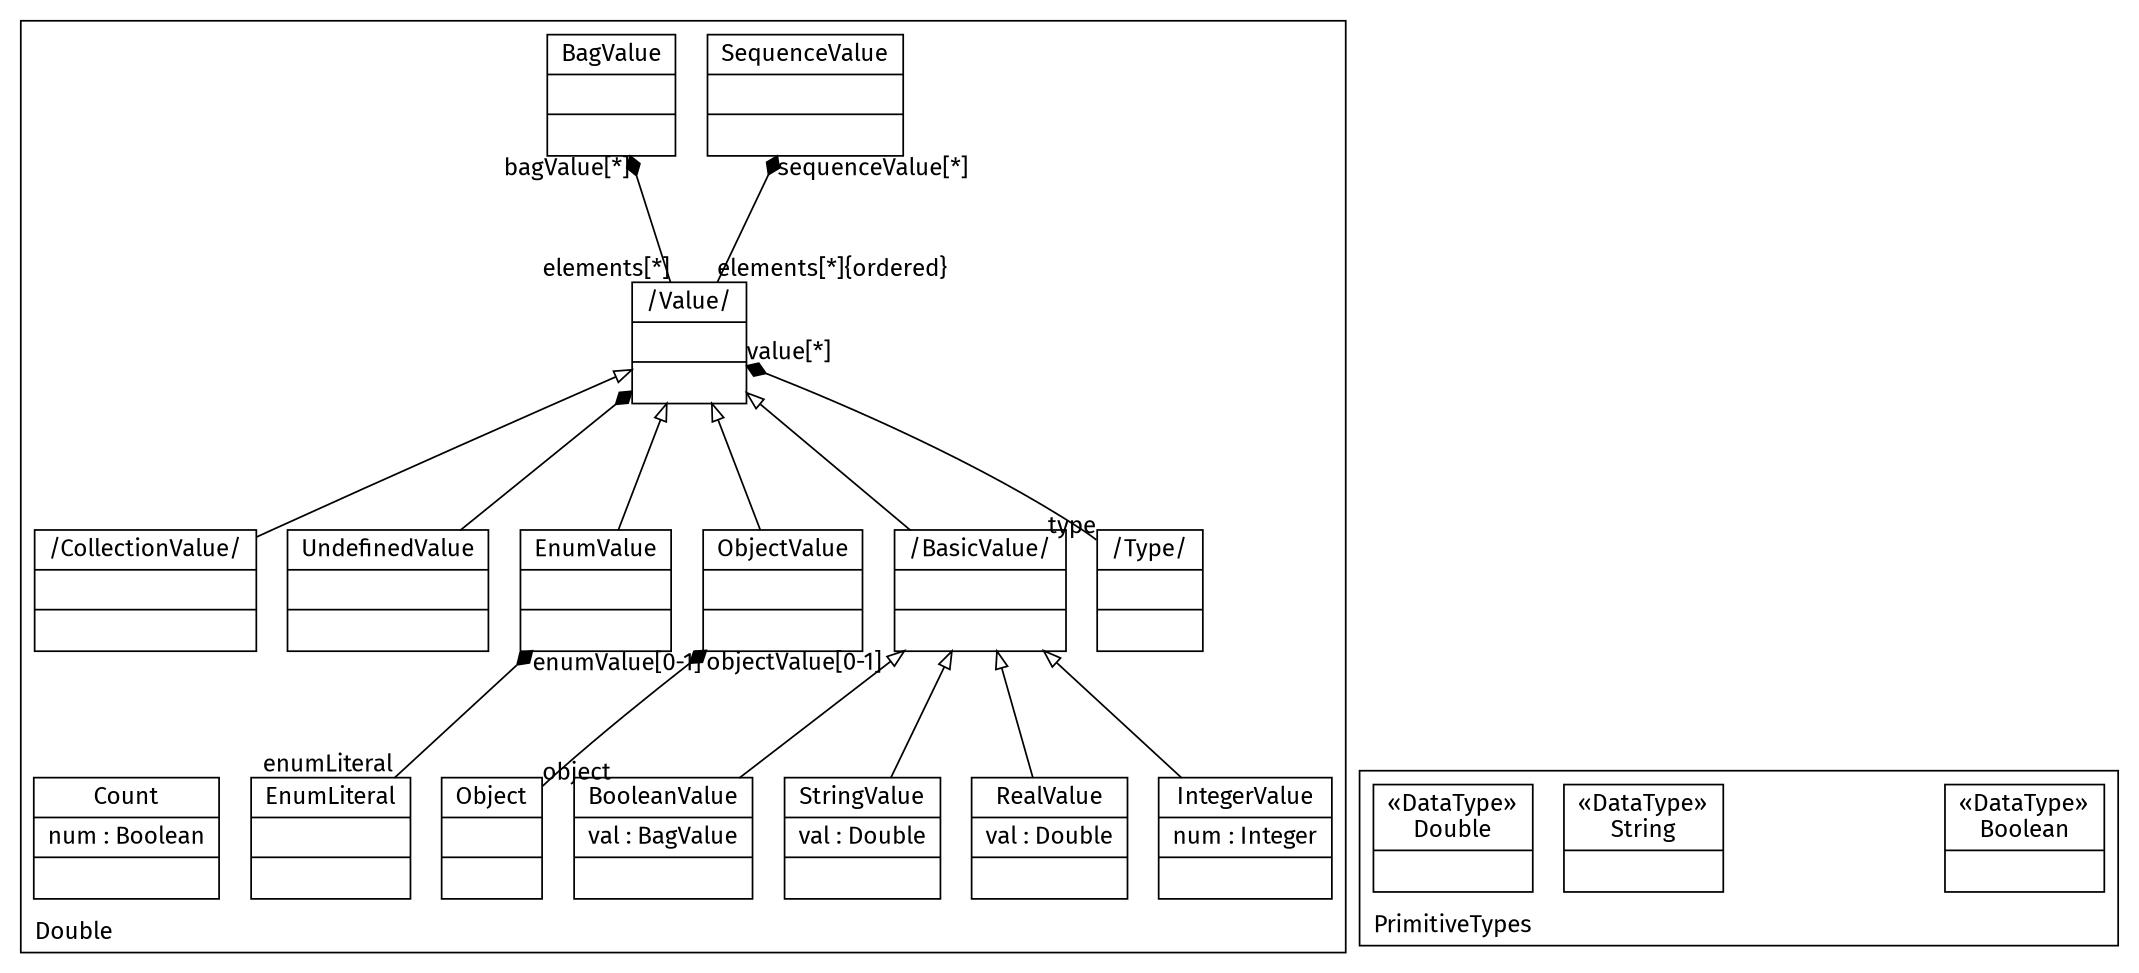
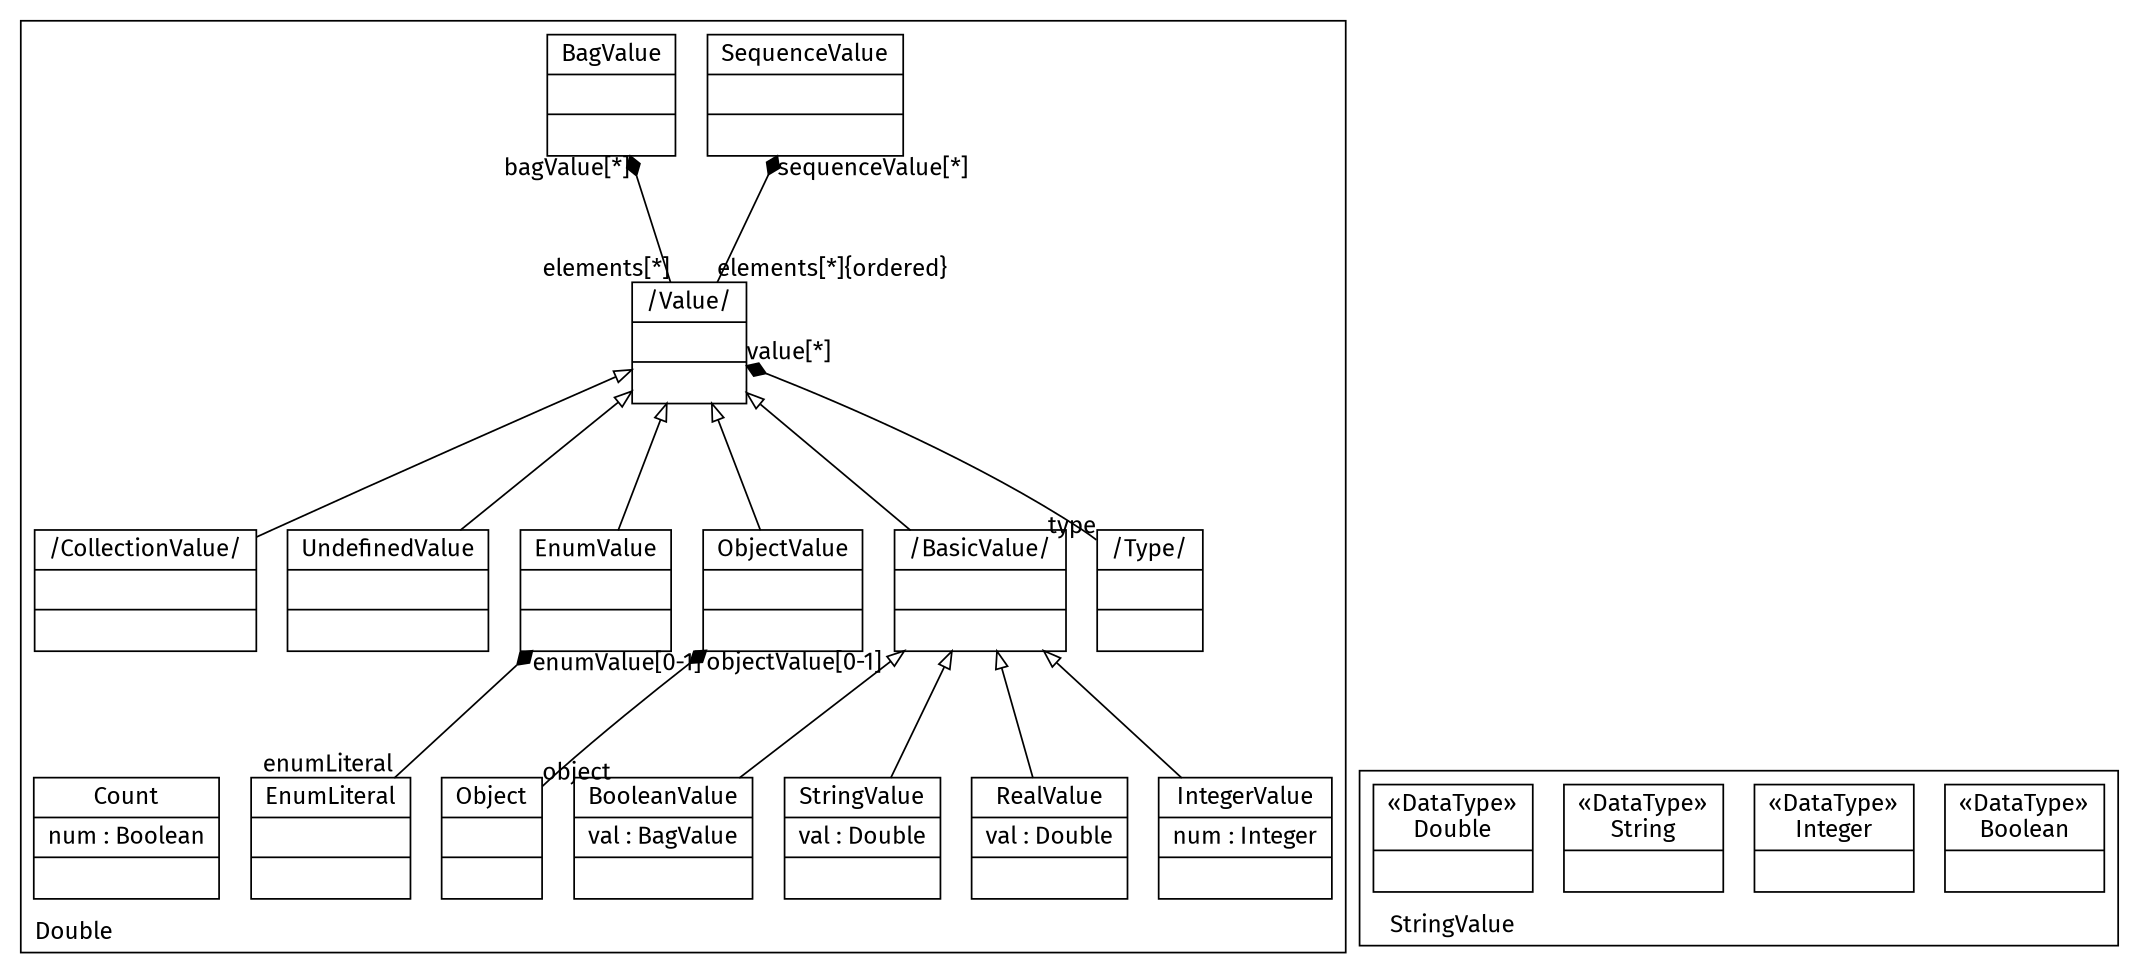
edge "UndefinedValue" -> "/Value/": arrowhead diamond -> onormal
node "Integer": added
cluster "PrimitiveTypes": label "PrimitiveTypes" -> "StringValue"
